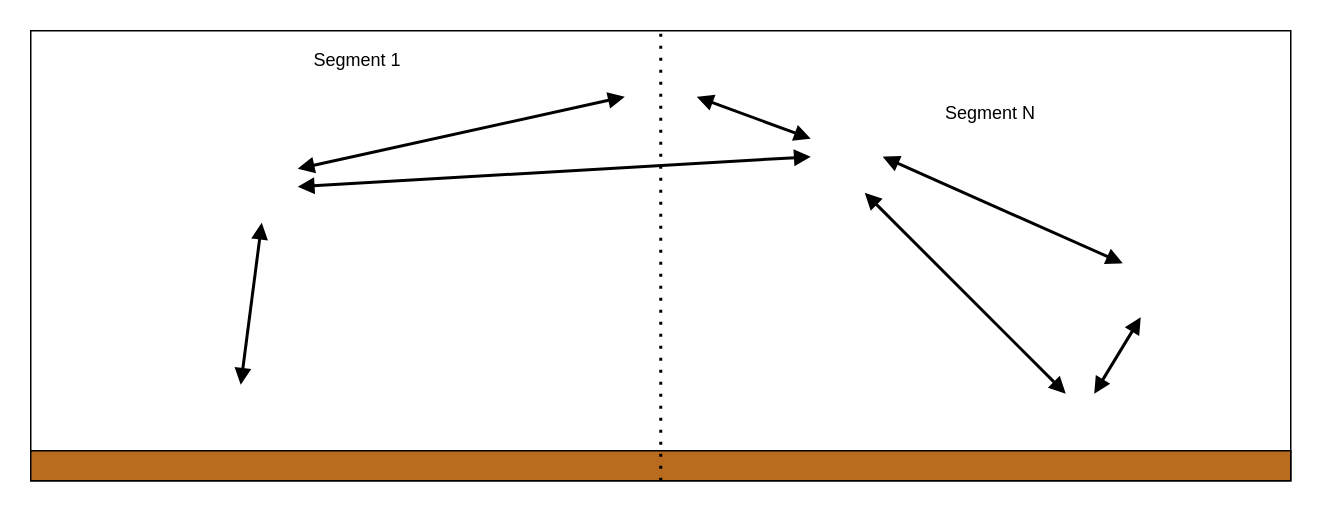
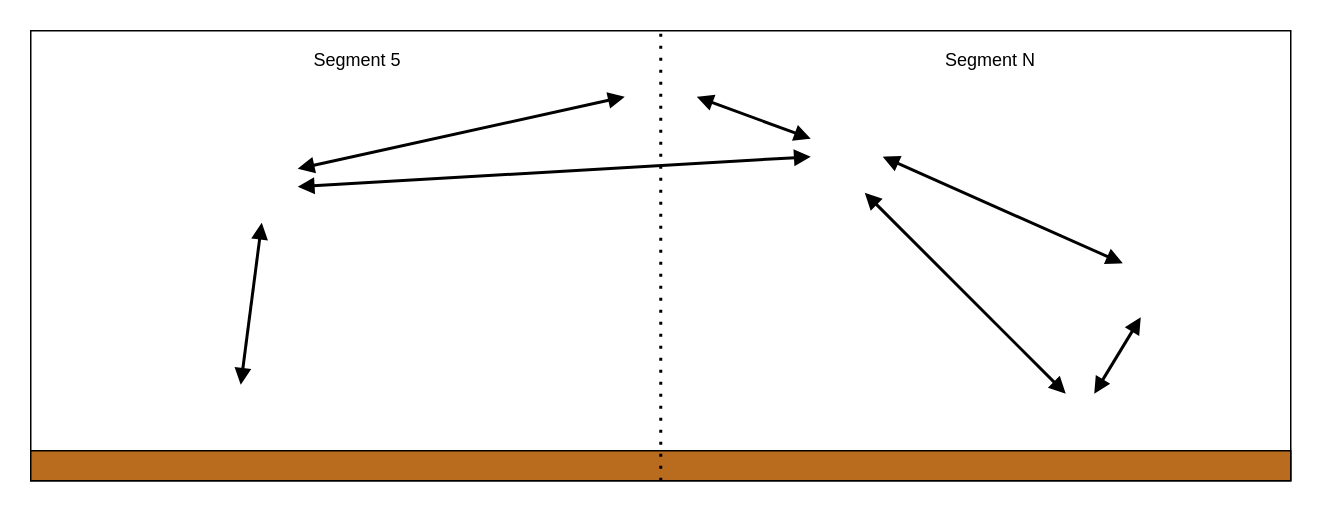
node "Segment 1": label "Segment 1" -> "Segment 5"
node "Segment N": moved (991, 113) -> (991, 61)
